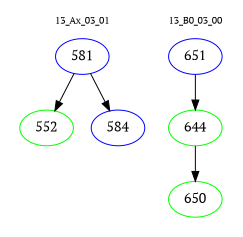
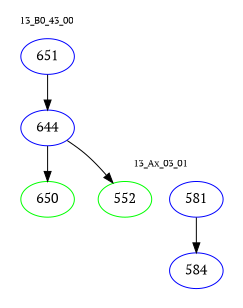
cluster "13_B0_03_00": label "13_B0_03_00" -> "13_B0_43_00"
edge "581" -> "552": now "644" -> "552"
node "644": color green -> blue
